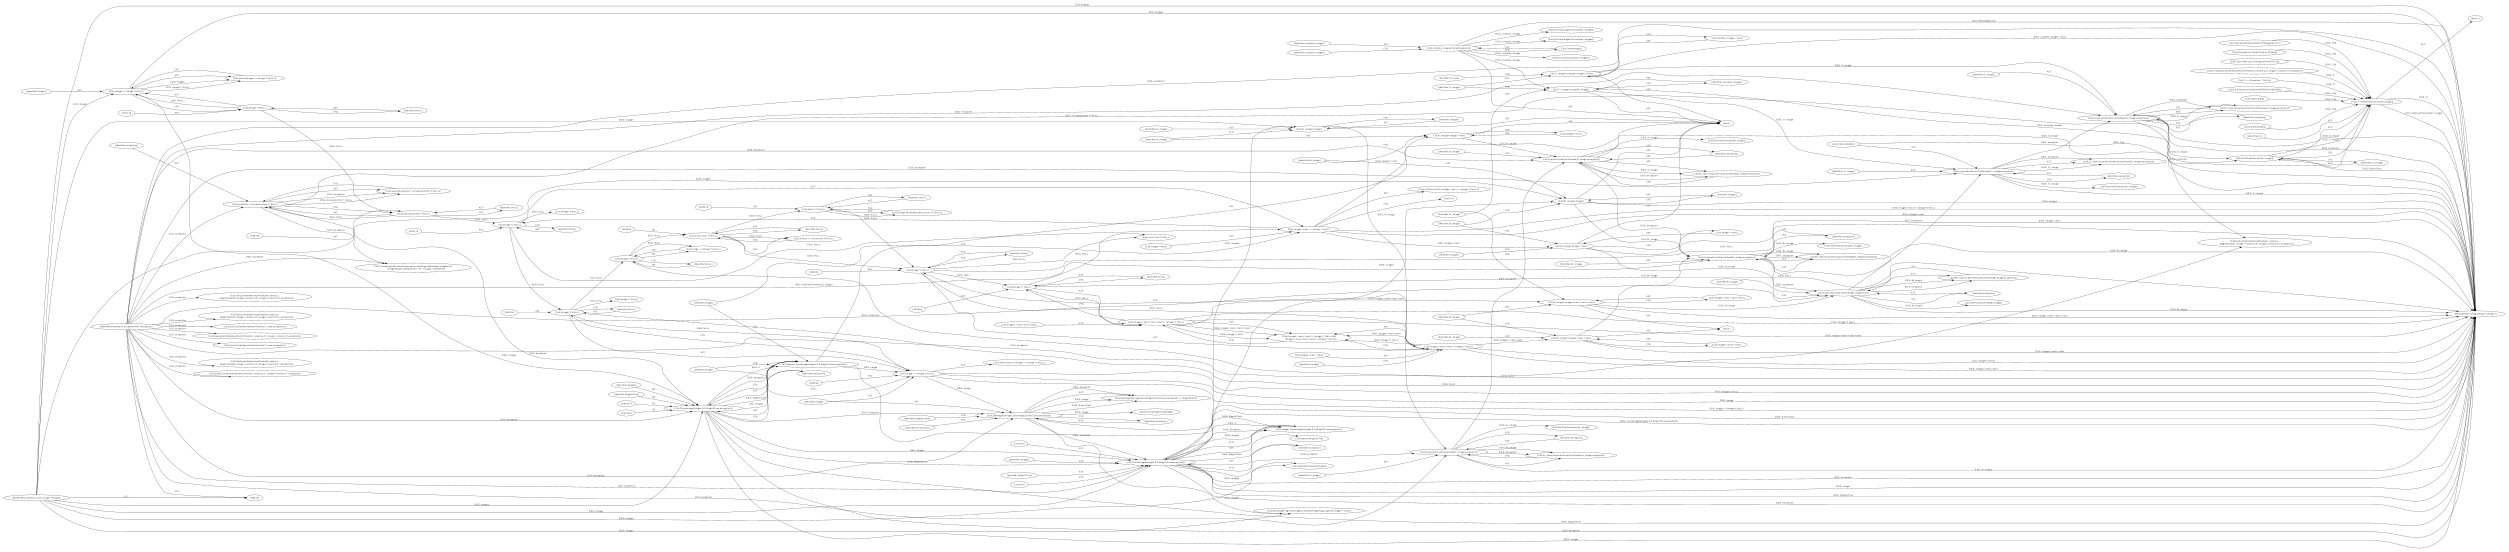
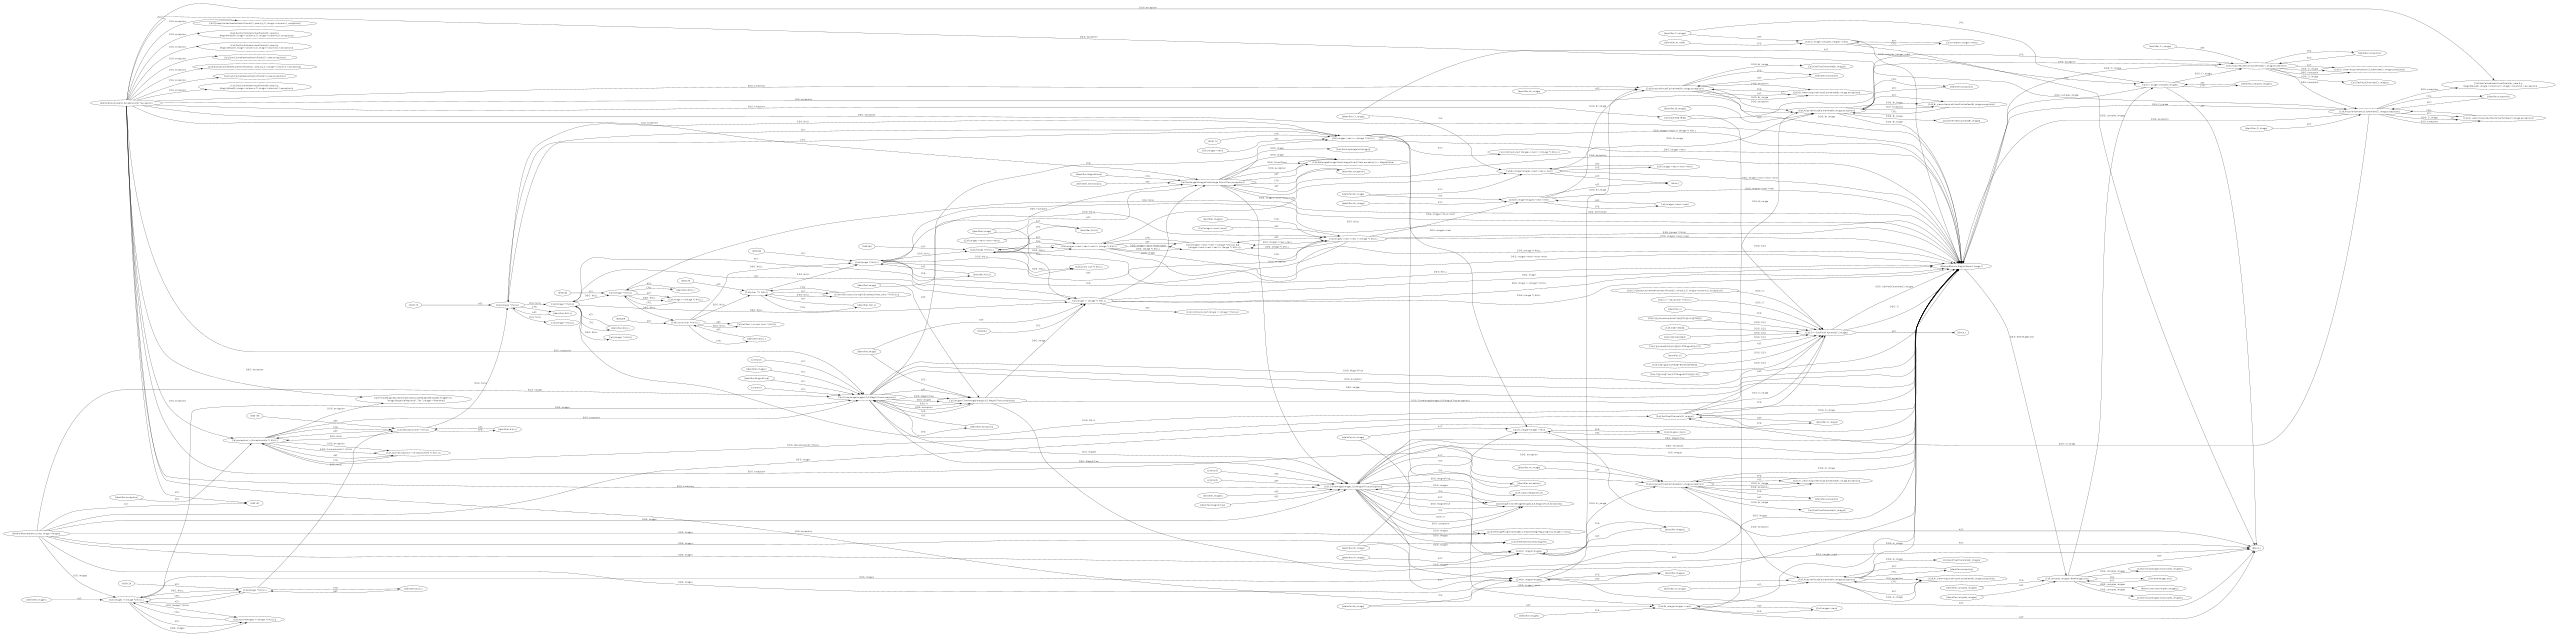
edge "(Call,complex_images=NewImageList())" -> "(MethodReturn,MagickExport Image *)": reversed
node "(Call,CloneImage())": label "(Call,CloneImage())" -> "(Call,NewImageList())"
edge "(Call,Ci_image=complex_images->next)" -> "(Call,AcquireAuthenticCacheView(Ci_image,exception))": removed, label "DDG: Ci_image"
edge "(Call,Ai_image=images->next)" -> "(Call,AcquireVirtualCacheView(Ai_image,exception))": removed, label "DDG: Ai_image"
edge "(MethodParameterIn,ExceptionInfo *exception)" -> "(Call,AcquireAuthenticCacheView(Cr_image,exception))": now "(MethodParameterIn,ExceptionInfo *exception)" -> "(Call,Ci[i]=Ai[i]+Bi[i])"
edge "(Call,GetPixelChannels(Ci_image))" -> "(MethodReturn,MagickExport Image *)": label "DDG: DirectClass" -> "DDG: Ci_image"
edge "(Call,images->next == (Image *) NULL)" -> "1000174": reversed
node "(Call,StringToDouble(artifact,(char **) NULL))": label "(Call,StringToDouble(artifact,(char **) NULL))" -> "(ControlStructure,StringToDouble(artifact,(char **) NULL))"
node "(Block,(ExceptionInfo *) NULL)": label "(Block,(ExceptionInfo *) NULL)" -> "(Call,(ExceptionInfo *) NULL)"
edge "(Call,AcquireVirtualCacheView(Ai_image,exception))" -> "(Call,AcquireVirtualCacheView(Br_image,exception))": removed, label "DDG: exception"
edge "(Call,artifact != (const char *) NULL)" -> "(Call,(const char *) NULL)": removed, label "CFG:"
edge "(MethodParameterIn,ExceptionInfo *exception)" -> "(Call,AcquireVirtualCacheView(Br_image,exception))": label "DDG: GetPixelChannels(Ci_image)" -> "DDG: exception"
node "1000244": added
node "(Call,AcquireVirtualCacheView(Bi_image,char))": label "(Call,AcquireVirtualCacheView(Bi_image,char))" -> "(Call,AcquireVirtualCacheView(Bi_image,exception))"
node "(Identifier,x)": added
node "1000200": removed
